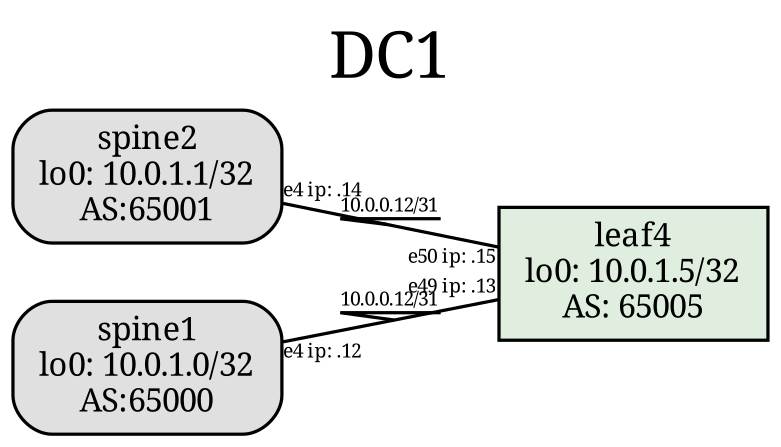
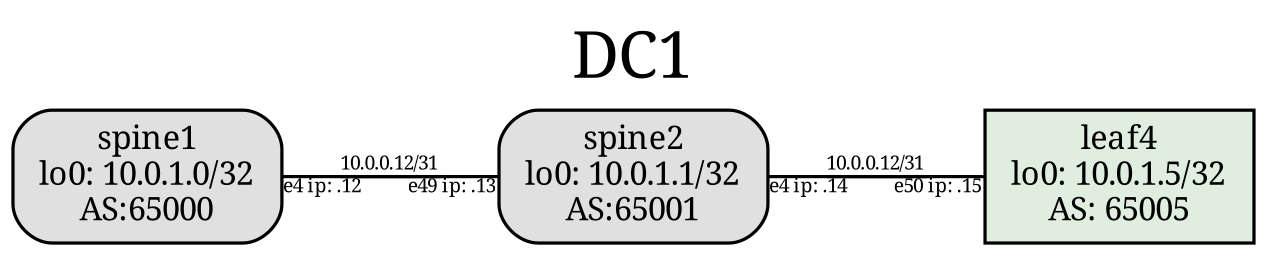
edge "leaf4 lo0: 10.0.1.5/32 AS: 65005" -- "spine1 lo0: 10.0.1.0/32 AS:65000": now "spine2 lo0: 10.0.1.1/32 AS:65001" -- "spine1 lo0: 10.0.1.0/32 AS:65000"
